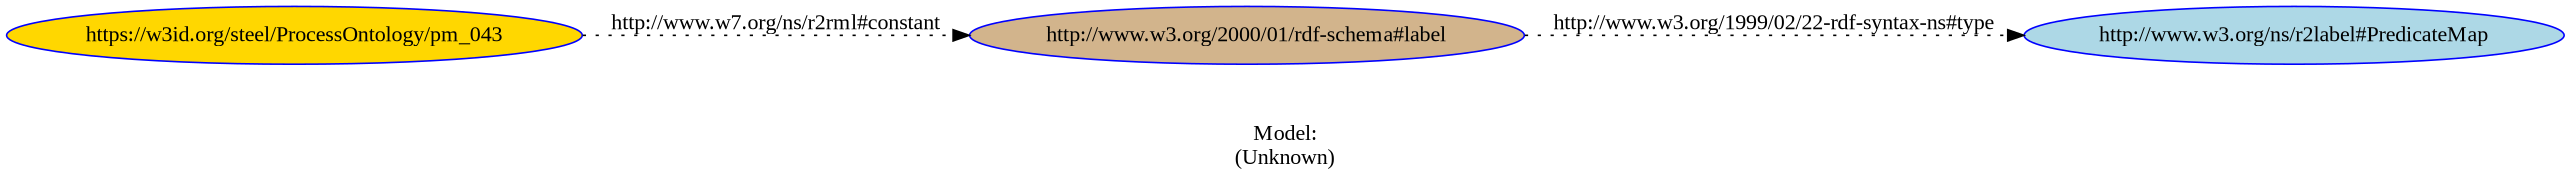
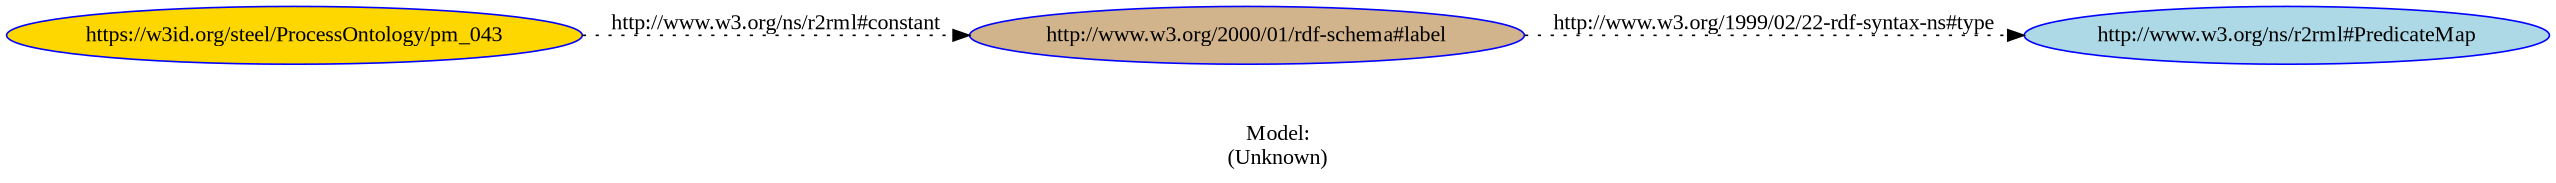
edge "https://w3id.org/steel/ProcessOntology/pm_043" -> "http://www.w3.org/2000/01/rdf-schema#label": label "http://www.w7.org/ns/r2rml#constant" -> "http://www.w3.org/ns/r2rml#constant"
node "http://www.w3.org/ns/r2label#PredicateMap": label "http://www.w3.org/ns/r2label#PredicateMap" -> "http://www.w3.org/ns/r2rml#PredicateMap"
